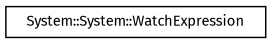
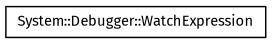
node "System::System::WatchExpression": label "System::System::WatchExpression" -> "System::Debugger::WatchExpression"
